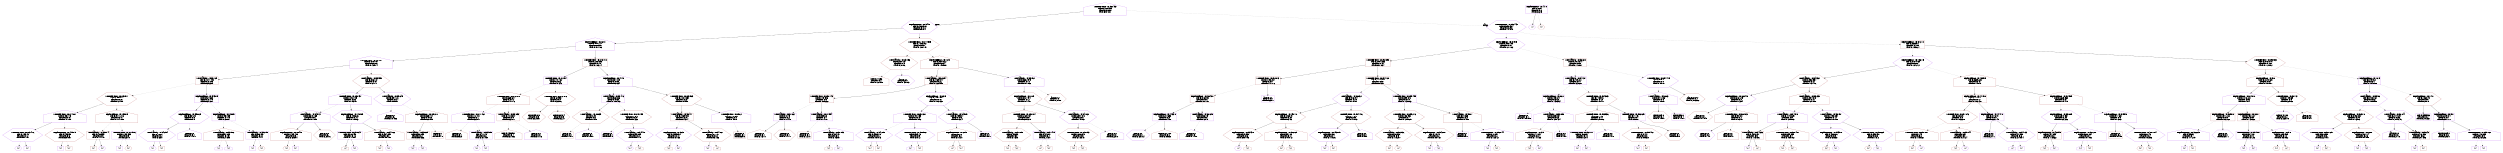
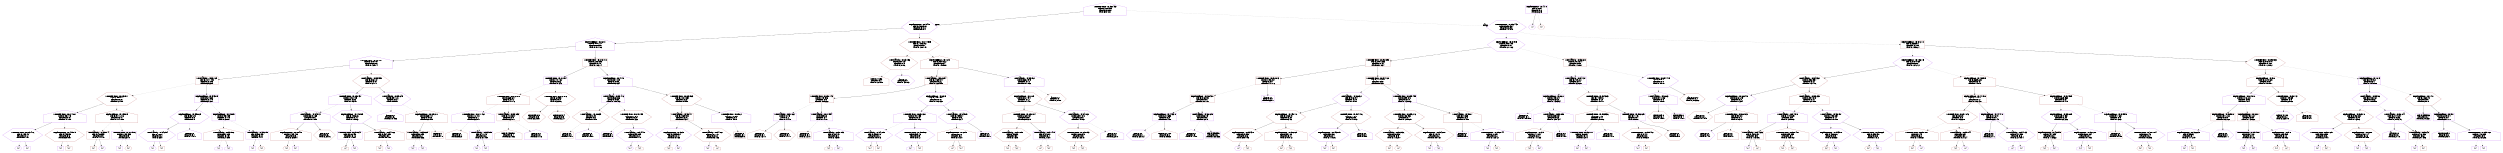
node "WOA_Salinity <= 31.667 mse = 18.75 samples = 2 value = 174.5": label "WOA_Salinity <= 31.667 mse = 18.75 samples = 2 value = 174.5" -> "WOA_Salinity <= 31.667 mse = 18.75 value = 2 value = 174.5"
node "mse = 355.556 samples = 2 value = 133.333": added
